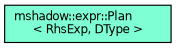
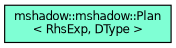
node "mshadow::expr::Plan < RhsExp, DType >": label "mshadow::expr::Plan < RhsExp, DType >" -> "mshadow::mshadow::Plan < RhsExp, DType >"
